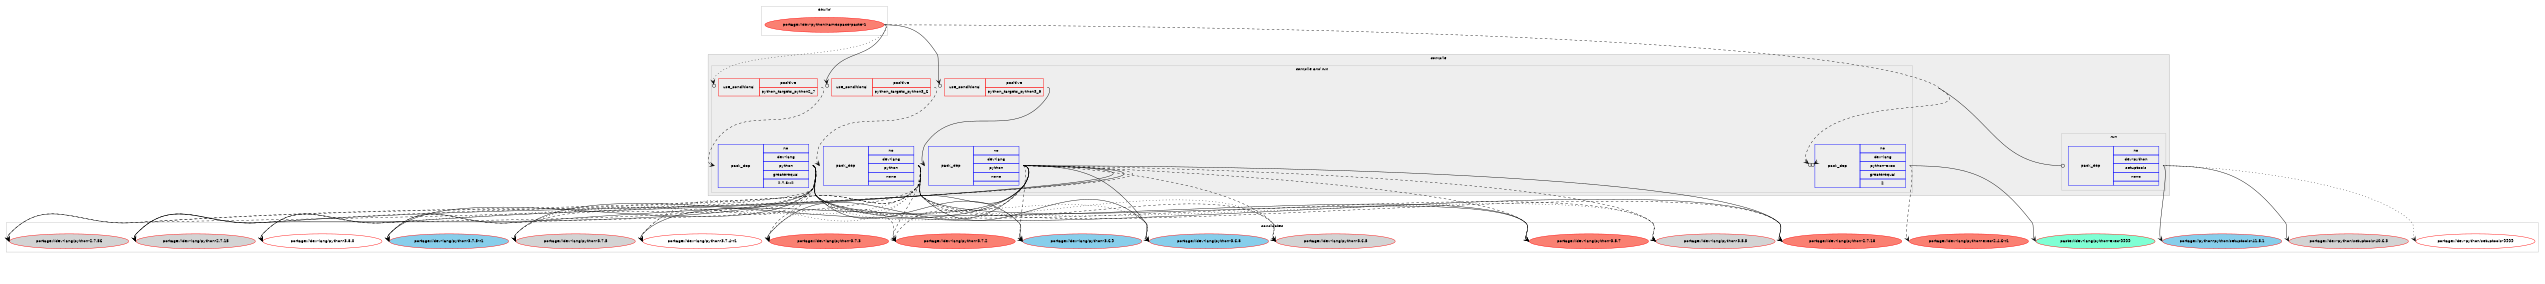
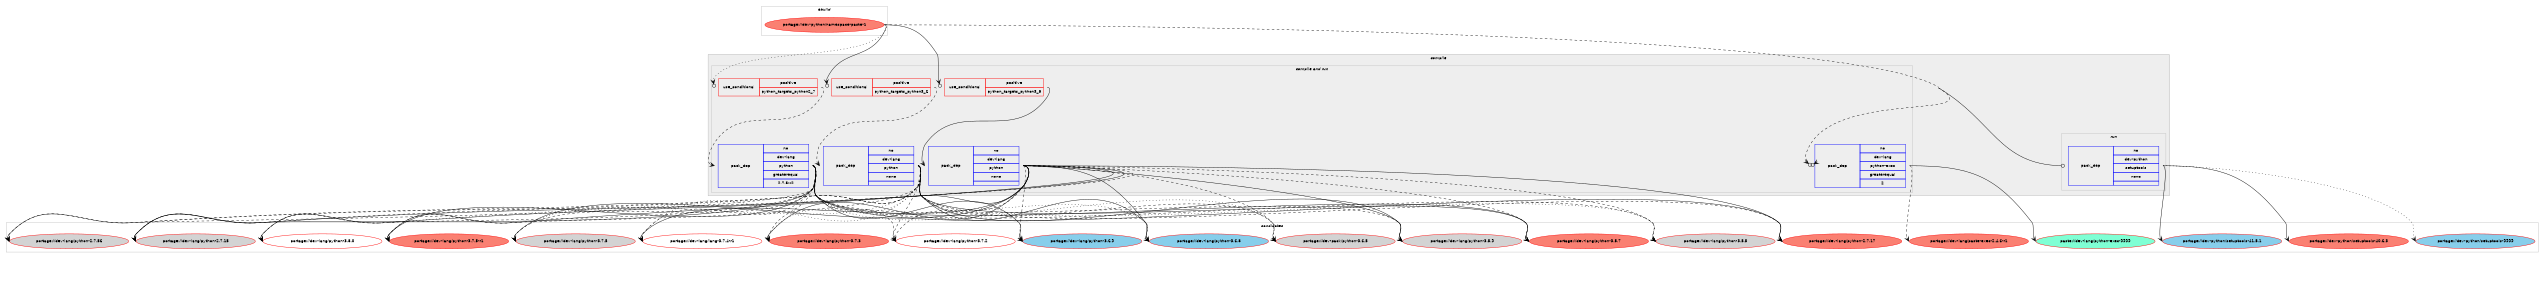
node "portage://dev-lang/python-3.7.5-r1": fillcolor skyblue -> salmon
node "portage://dev-lang/python-3.7.4-r1": label "portage://dev-lang/python-3.7.4-r1" -> "portage://dev-lang/lang-3.7.4-r1"
node "portage://dev-lang/python-3.7.2": fillcolor salmon -> white
node "portage://dev-lang/python-3.6.5": label "portage://dev-lang/python-3.6.5" -> "portage://dev-pack/python-3.6.5"
node "portage://dev-lang/python-3.5.9": added
node "portage://dev-lang/python-2.7.18": label "portage://dev-lang/python-2.7.18" -> "portage://dev-lang/python-2.7.17"
node "portage://dev-lang/python-exec-2.4.6-r1": label "portage://dev-lang/python-exec-2.4.6-r1" -> "portage://dev-lang/paste-exec-2.4.6-r1"
node "portage://python-python/setuptools-41.5.1": label "portage://python-python/setuptools-41.5.1" -> "portage://dev-python/setuptools-41.5.1"
node "portage://dev-python/setuptools-40.6.3": fillcolor lightgrey -> salmon
node "portage://dev-python/setuptools-9999": fillcolor white -> skyblue
